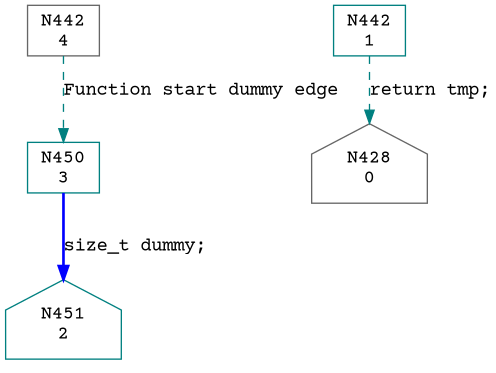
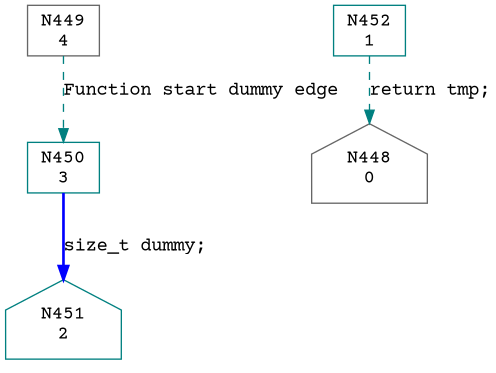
node "N442 4": label "N442 4" -> "N449 4"
node "N442 1": label "N442 1" -> "N452 1"
node "N428 0": label "N428 0" -> "N448 0"
